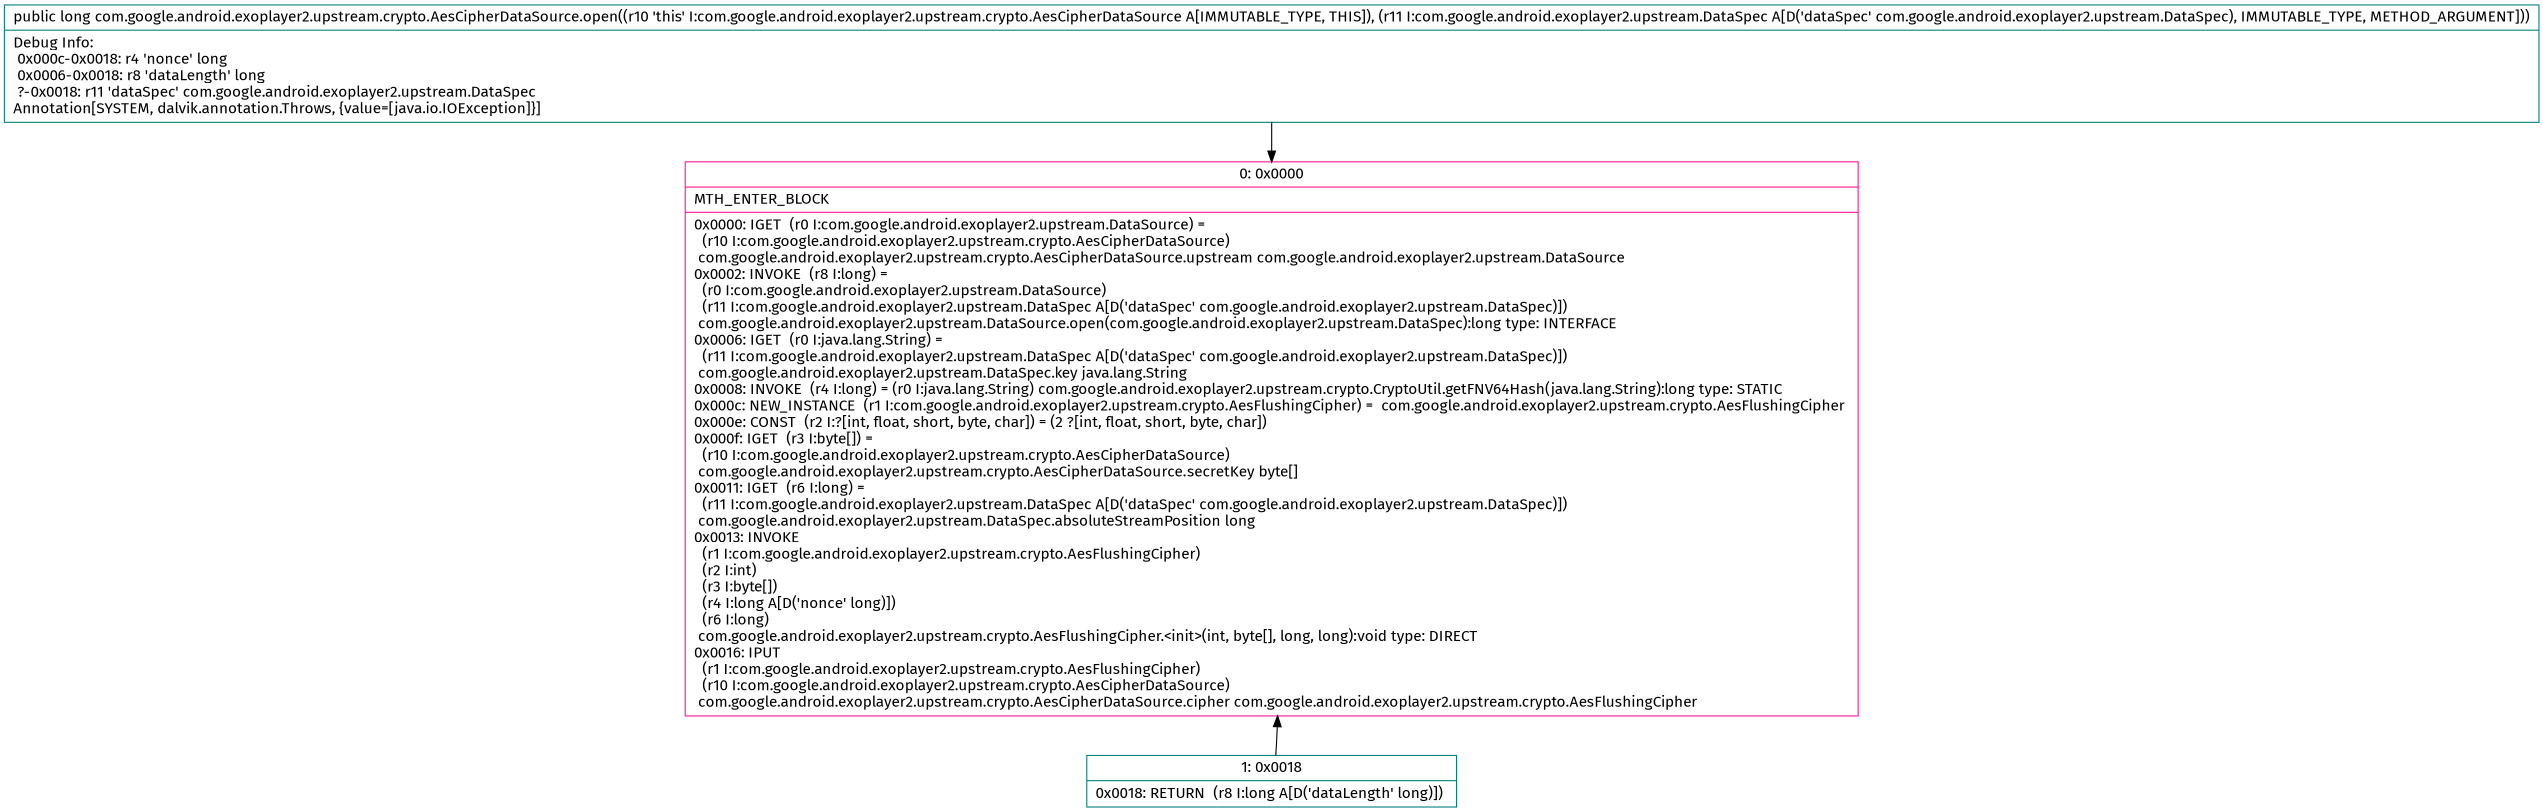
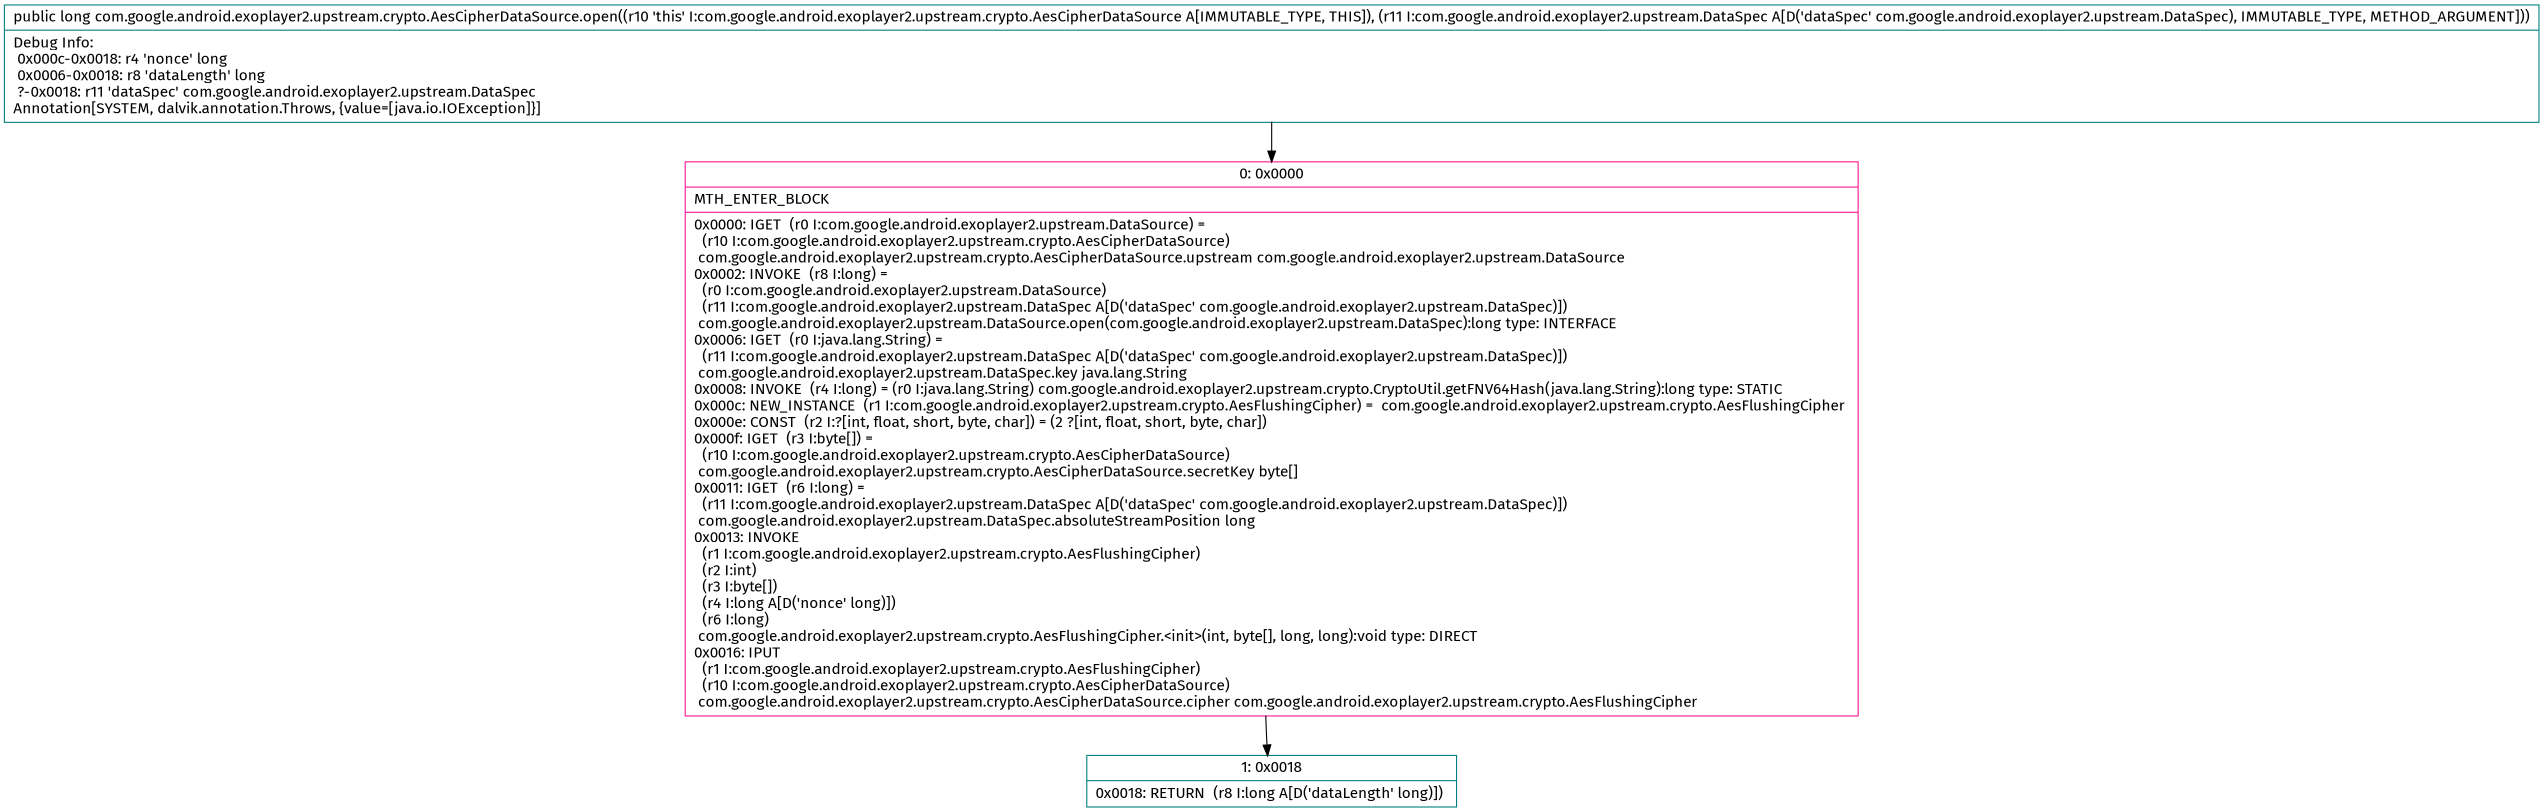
edge "1: 0x0018" -> "0: 0x0000": reversed
